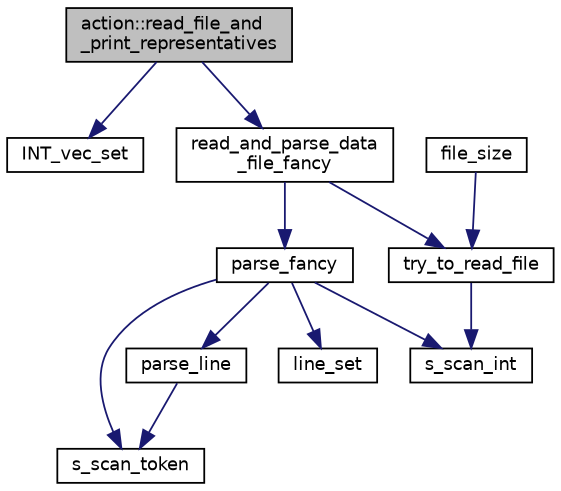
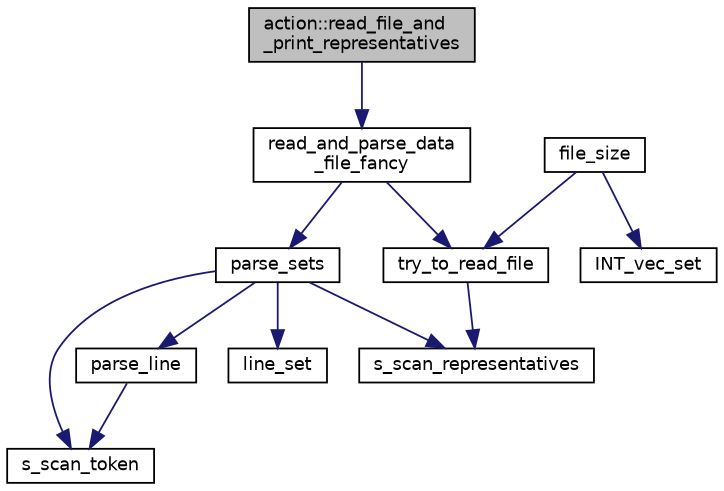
edge "action::read_file_and _print_representatives" -> "INT_vec_set": now "file_size" -> "INT_vec_set"
node "parse_fancy": label "parse_fancy" -> "parse_sets"
node "s_scan_int": label "s_scan_int" -> "s_scan_representatives"
